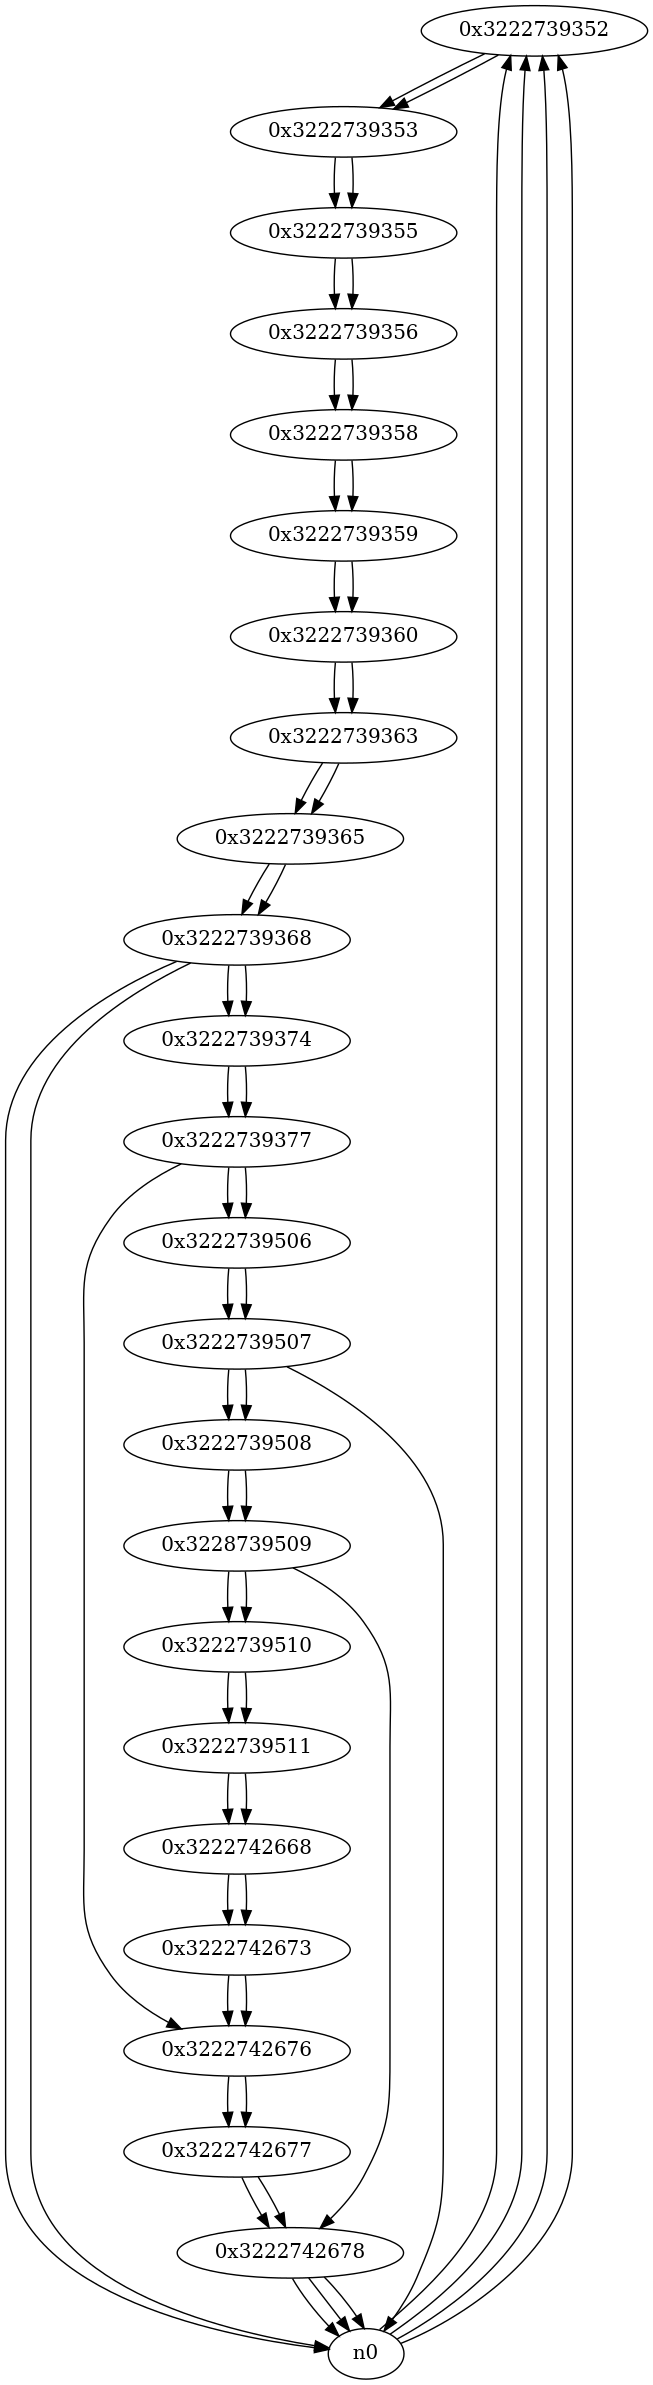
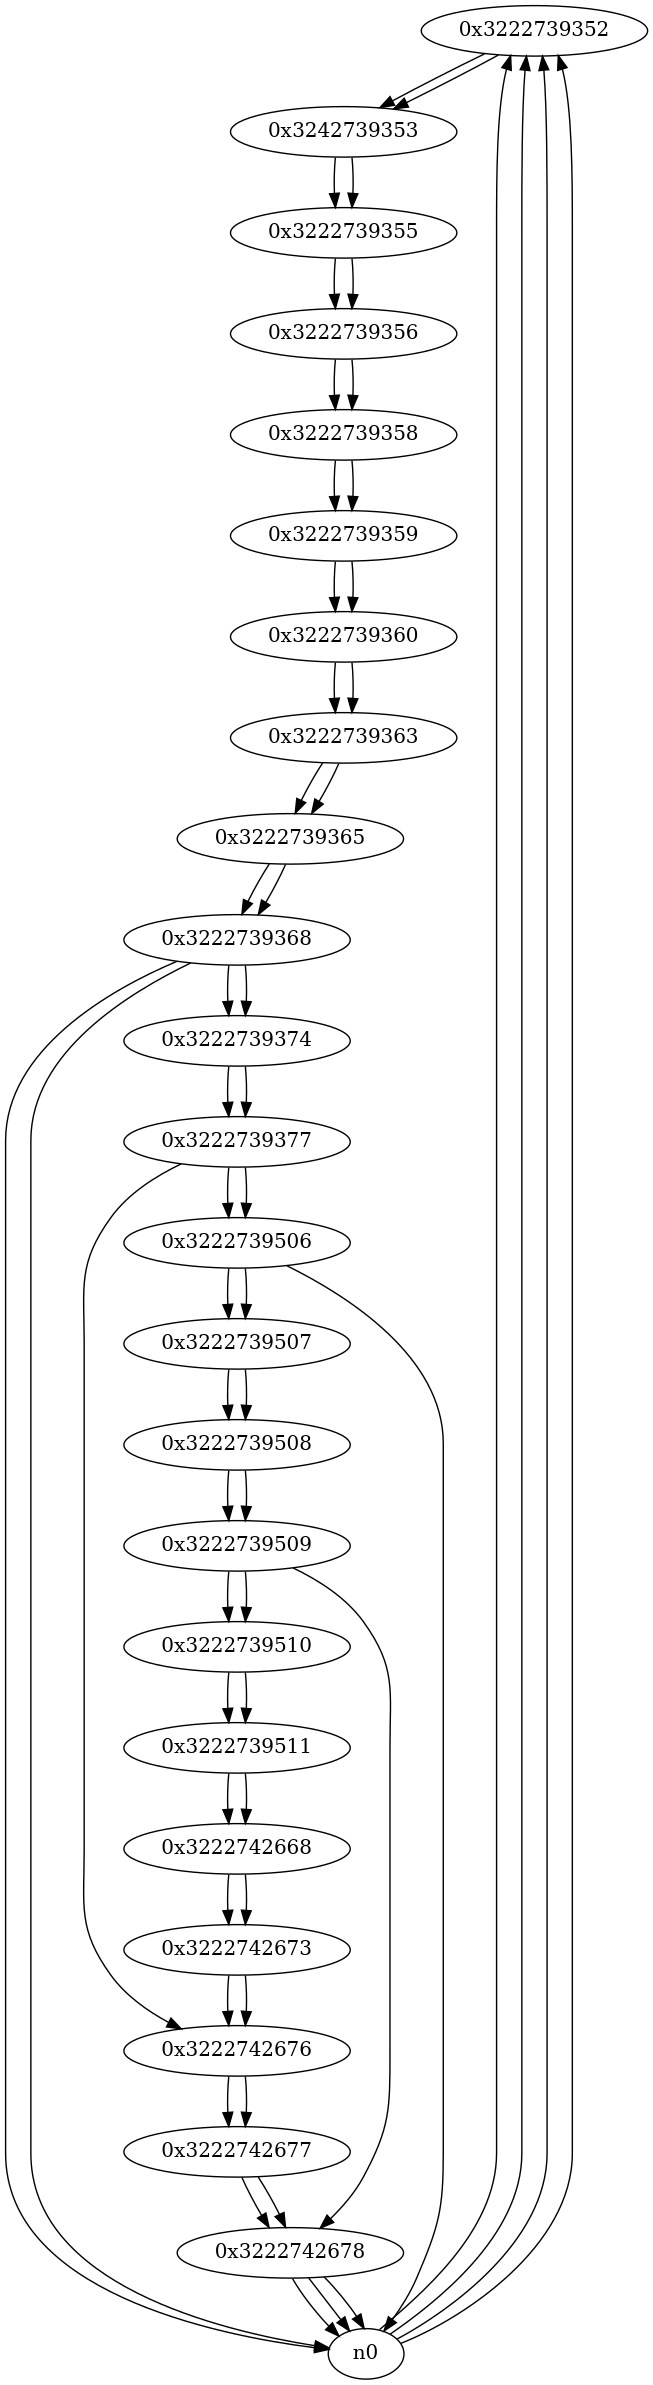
node "0x3222739353": label "0x3222739353" -> "0x3242739353"
node "0x3228739509": label "0x3228739509" -> "0x3222739509"
edge "0x3222739507" -> "n0": now "0x3222739506" -> "n0"
